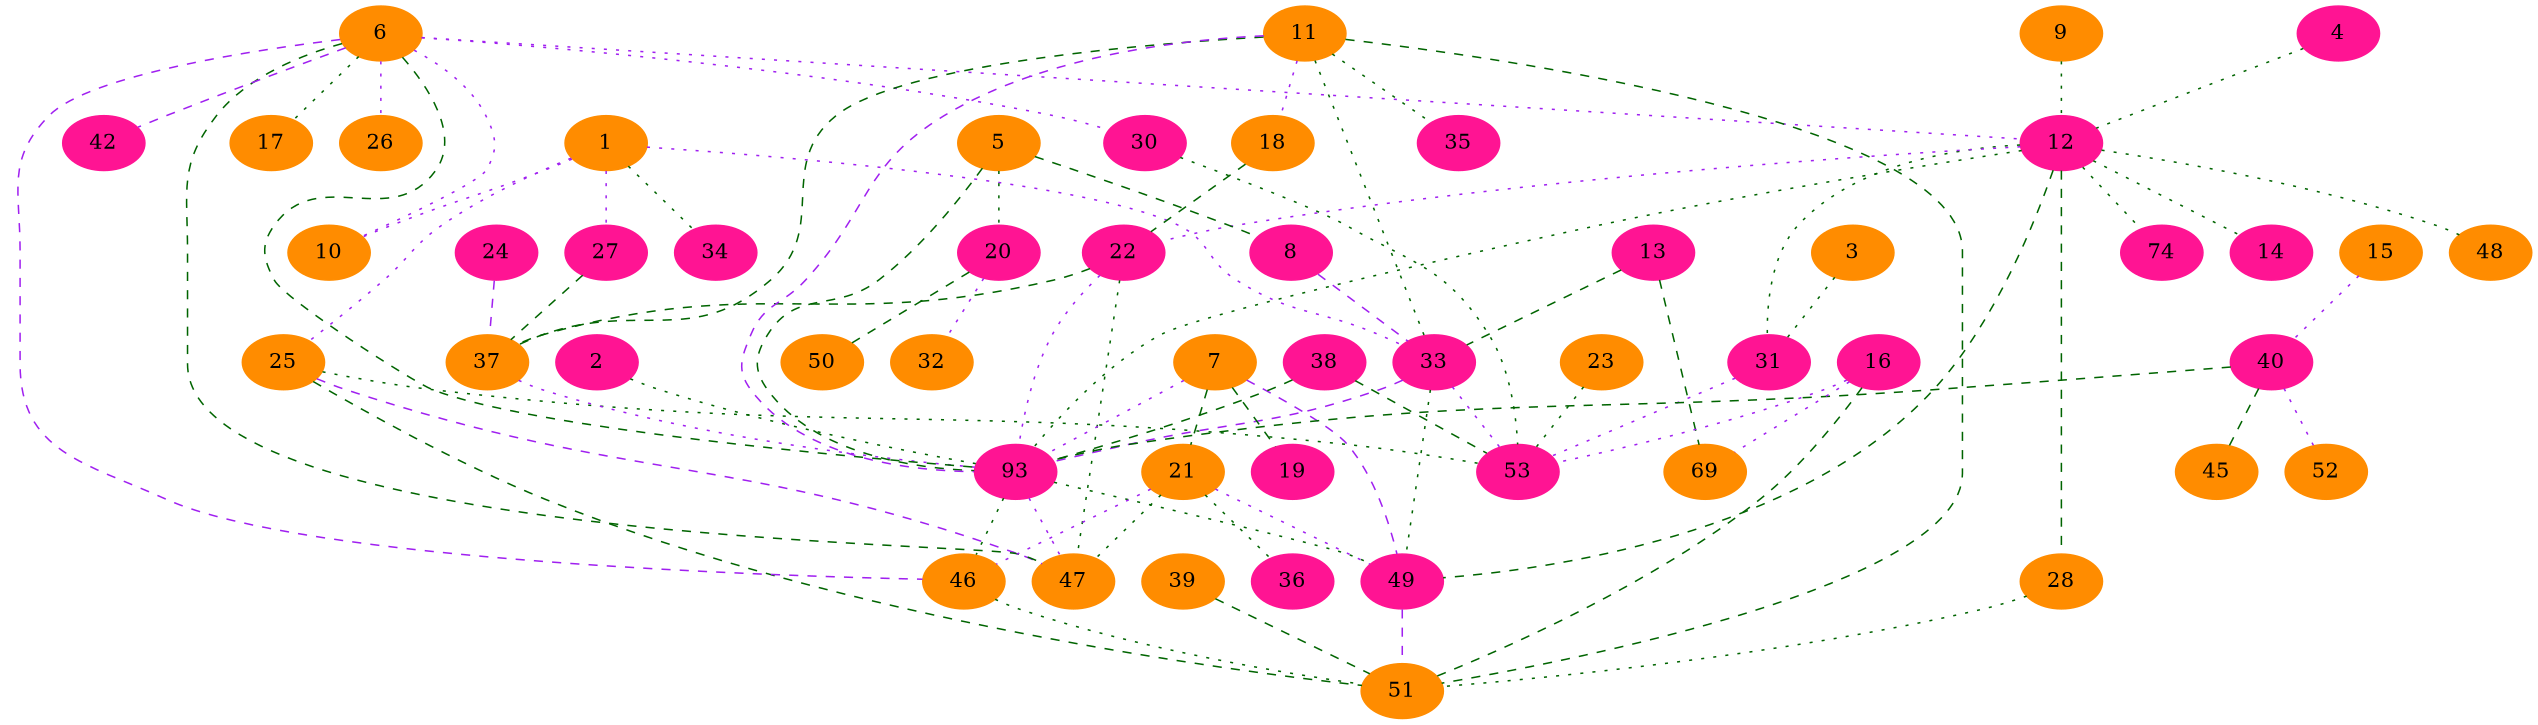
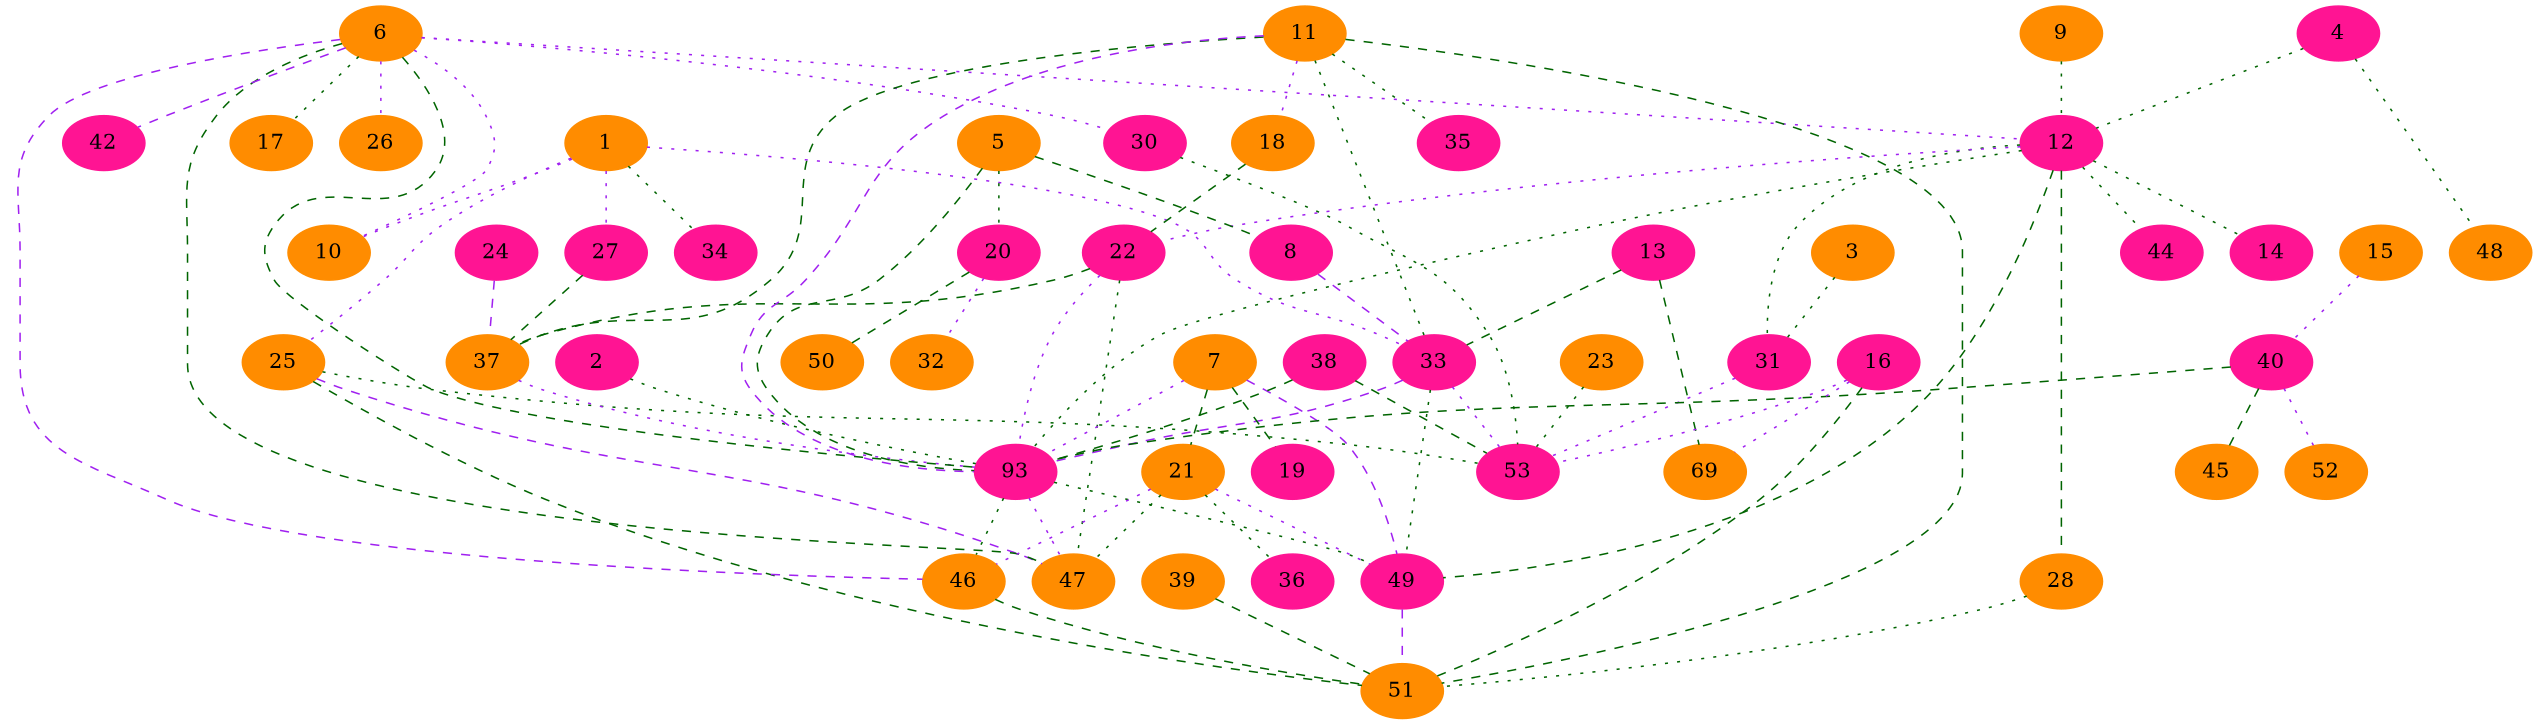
edge "12" -- "48": now "4" -- "48"
node "74": label "74" -> "44"
edge "46" -- "51": style dotted -> dashed
